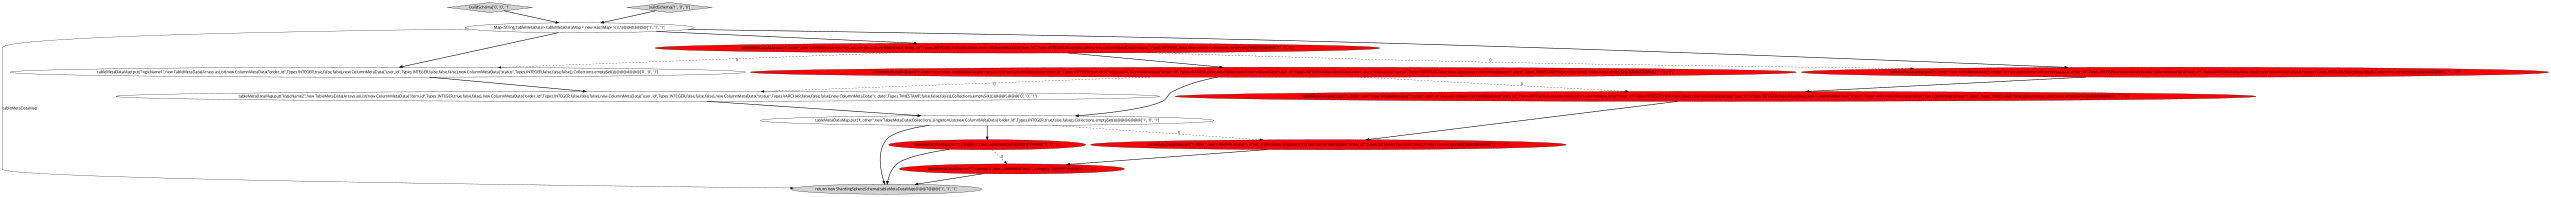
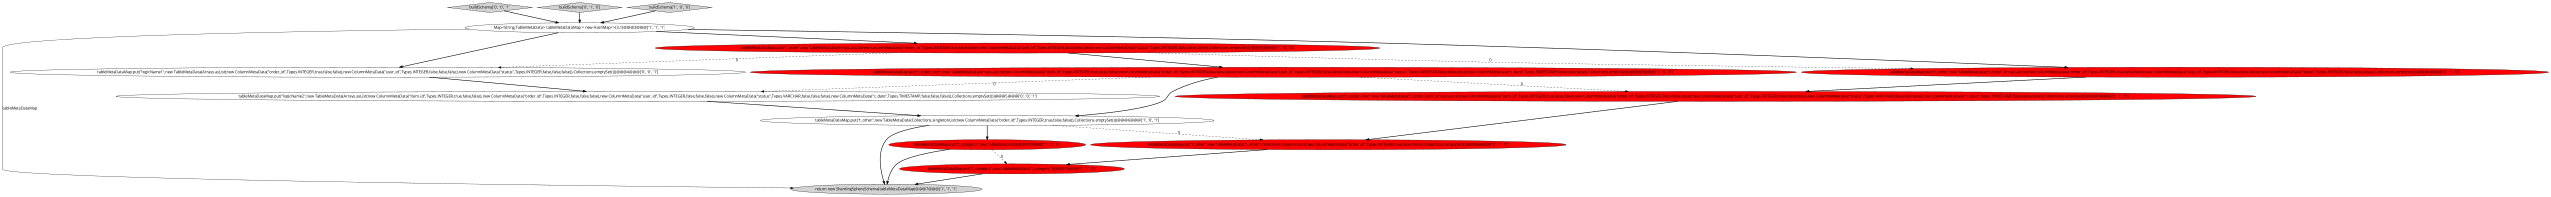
node "buildSchema['0', '1', '0']": added
